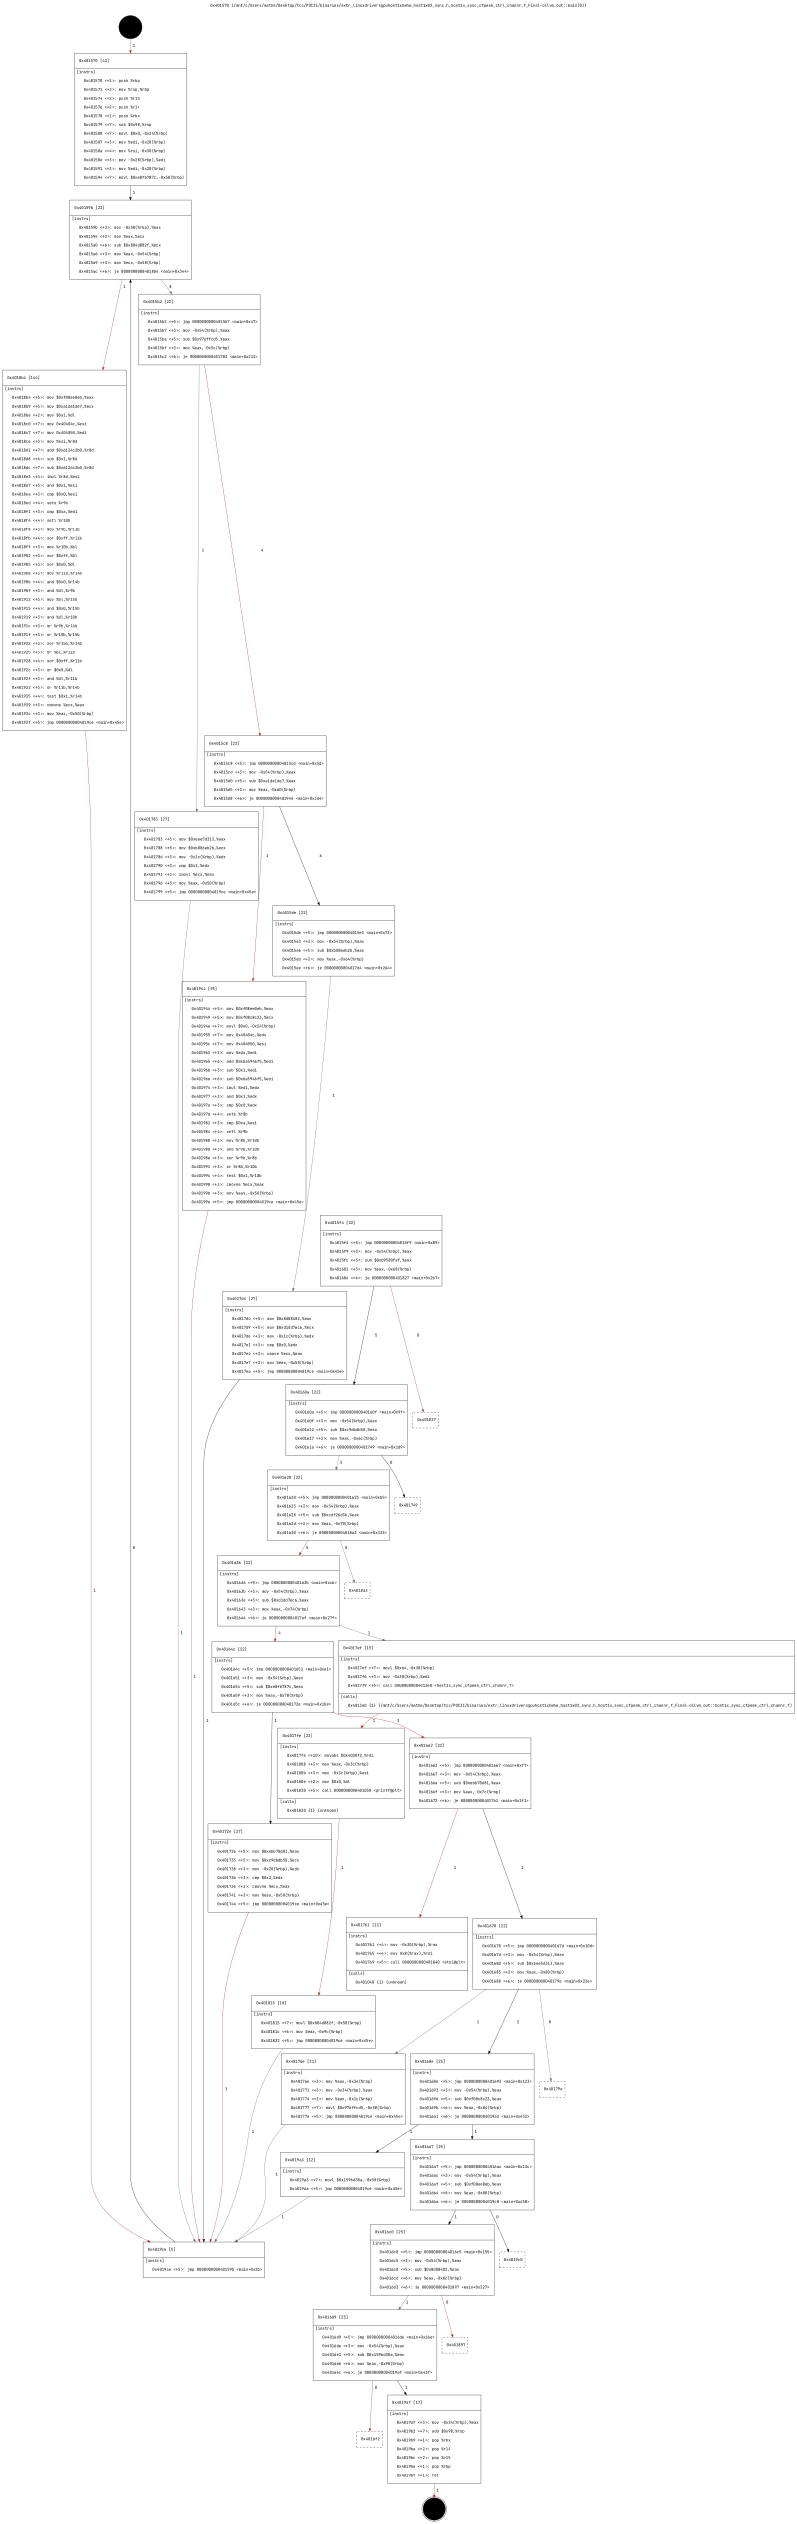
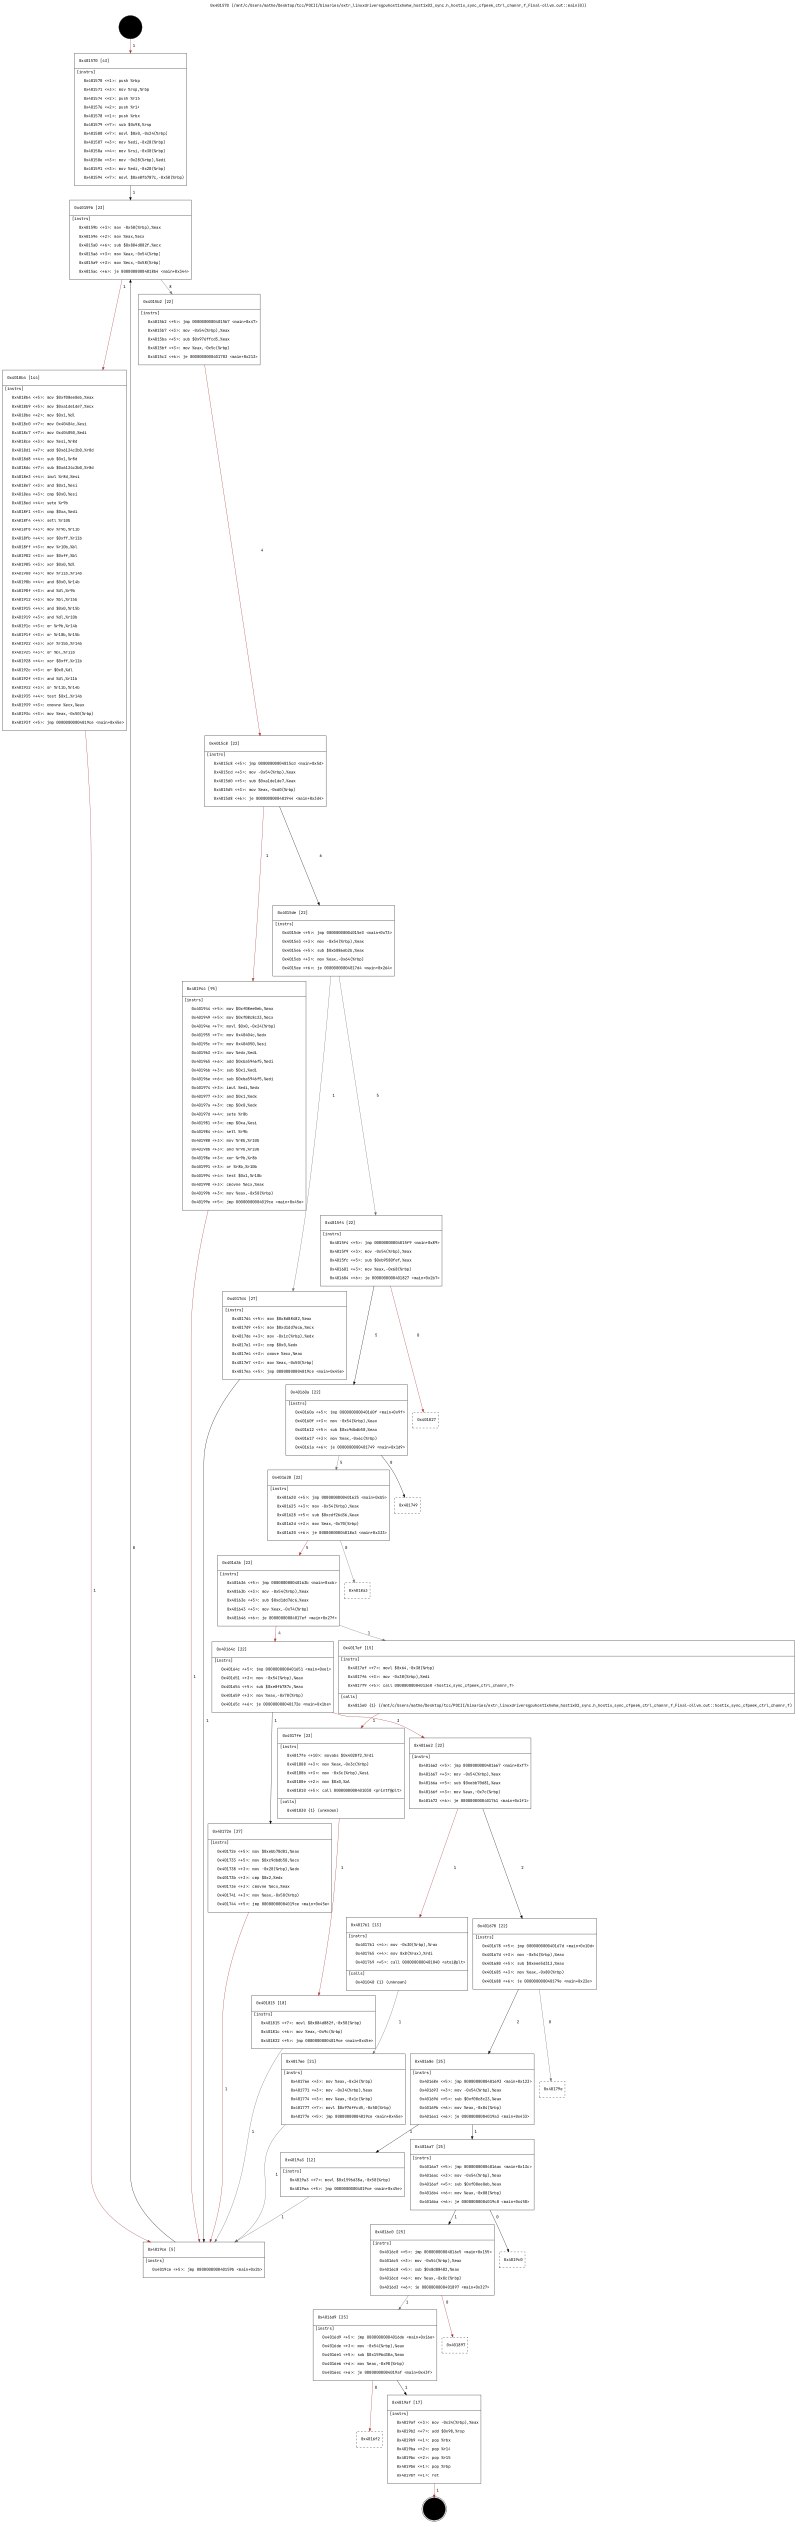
node "0x401783 [27]": removed
edge "0x4015de [22]" -> "0x4015f4 [22]": added, label "5"
edge "0x401678 [22]" -> "0x40176e [21]": now "0x401761 [13]" -> "0x40176e [21]"
